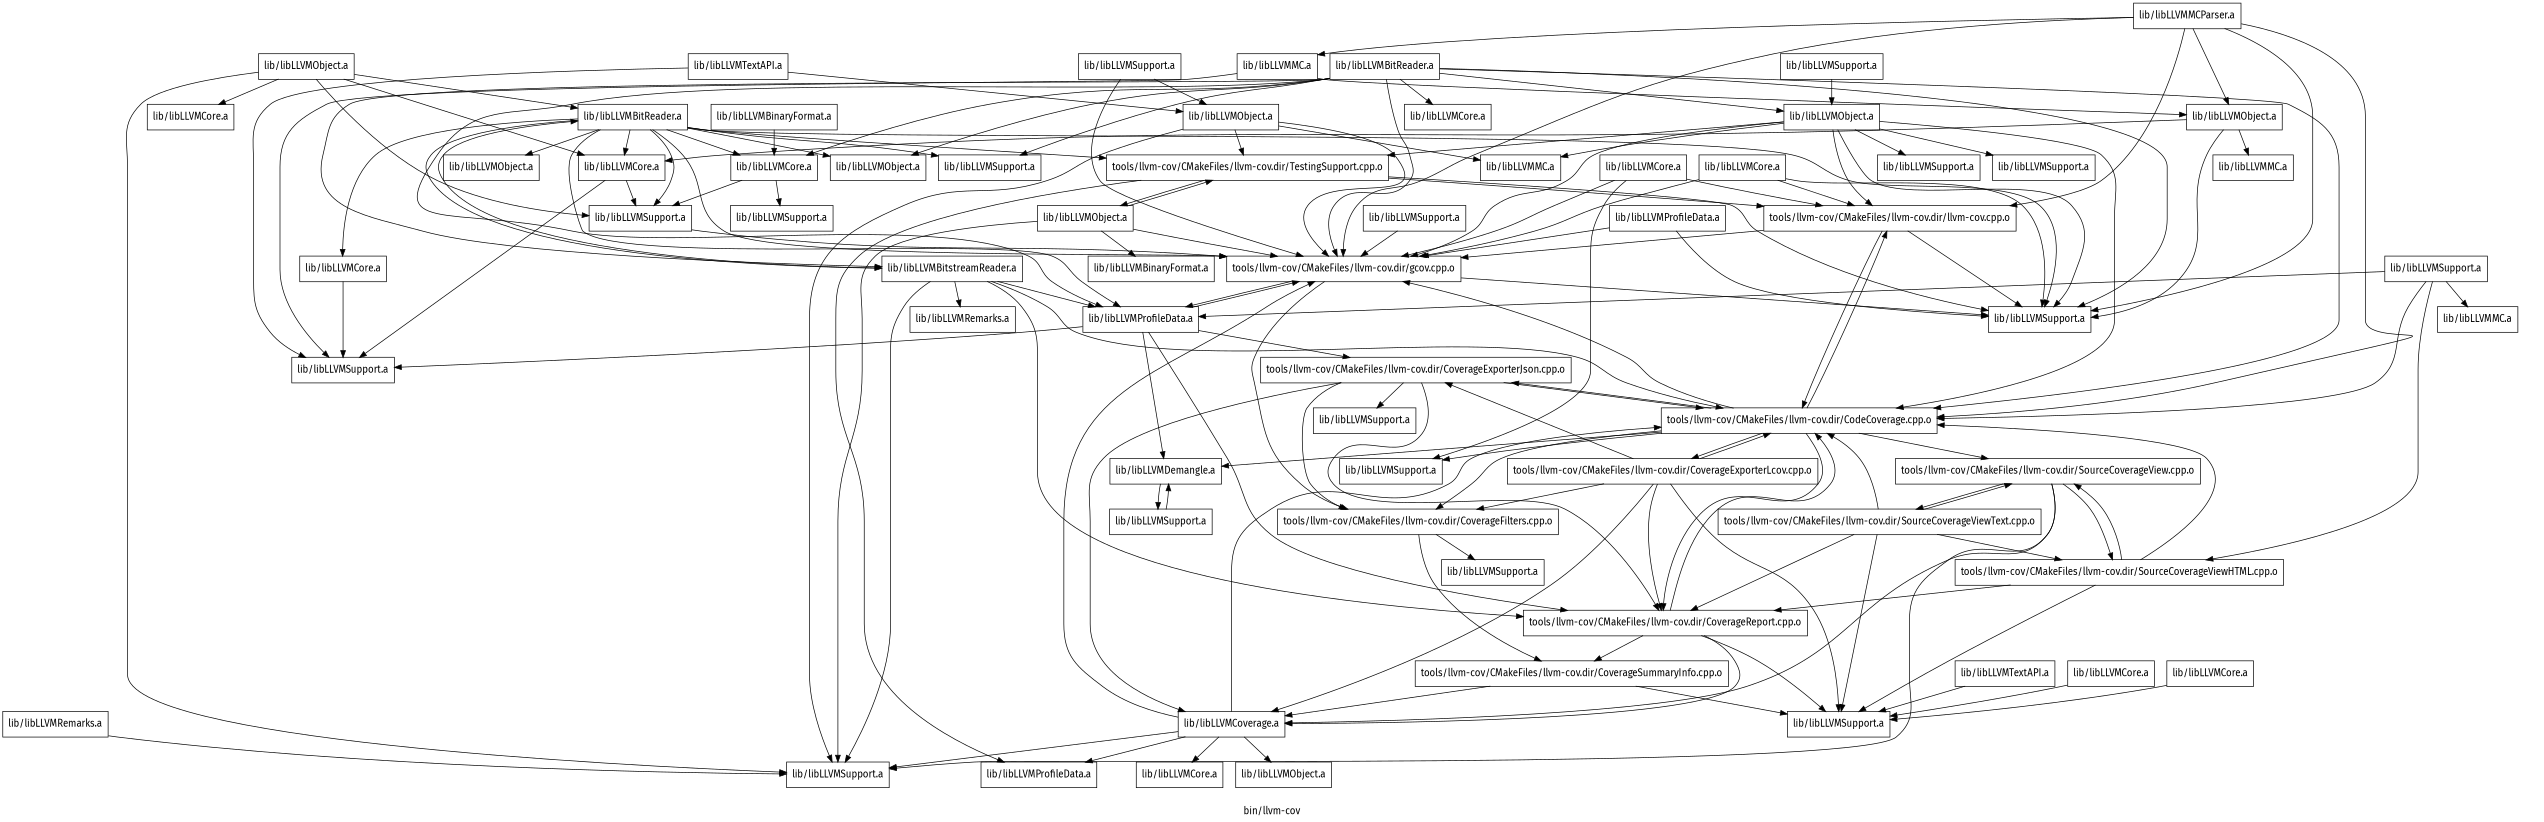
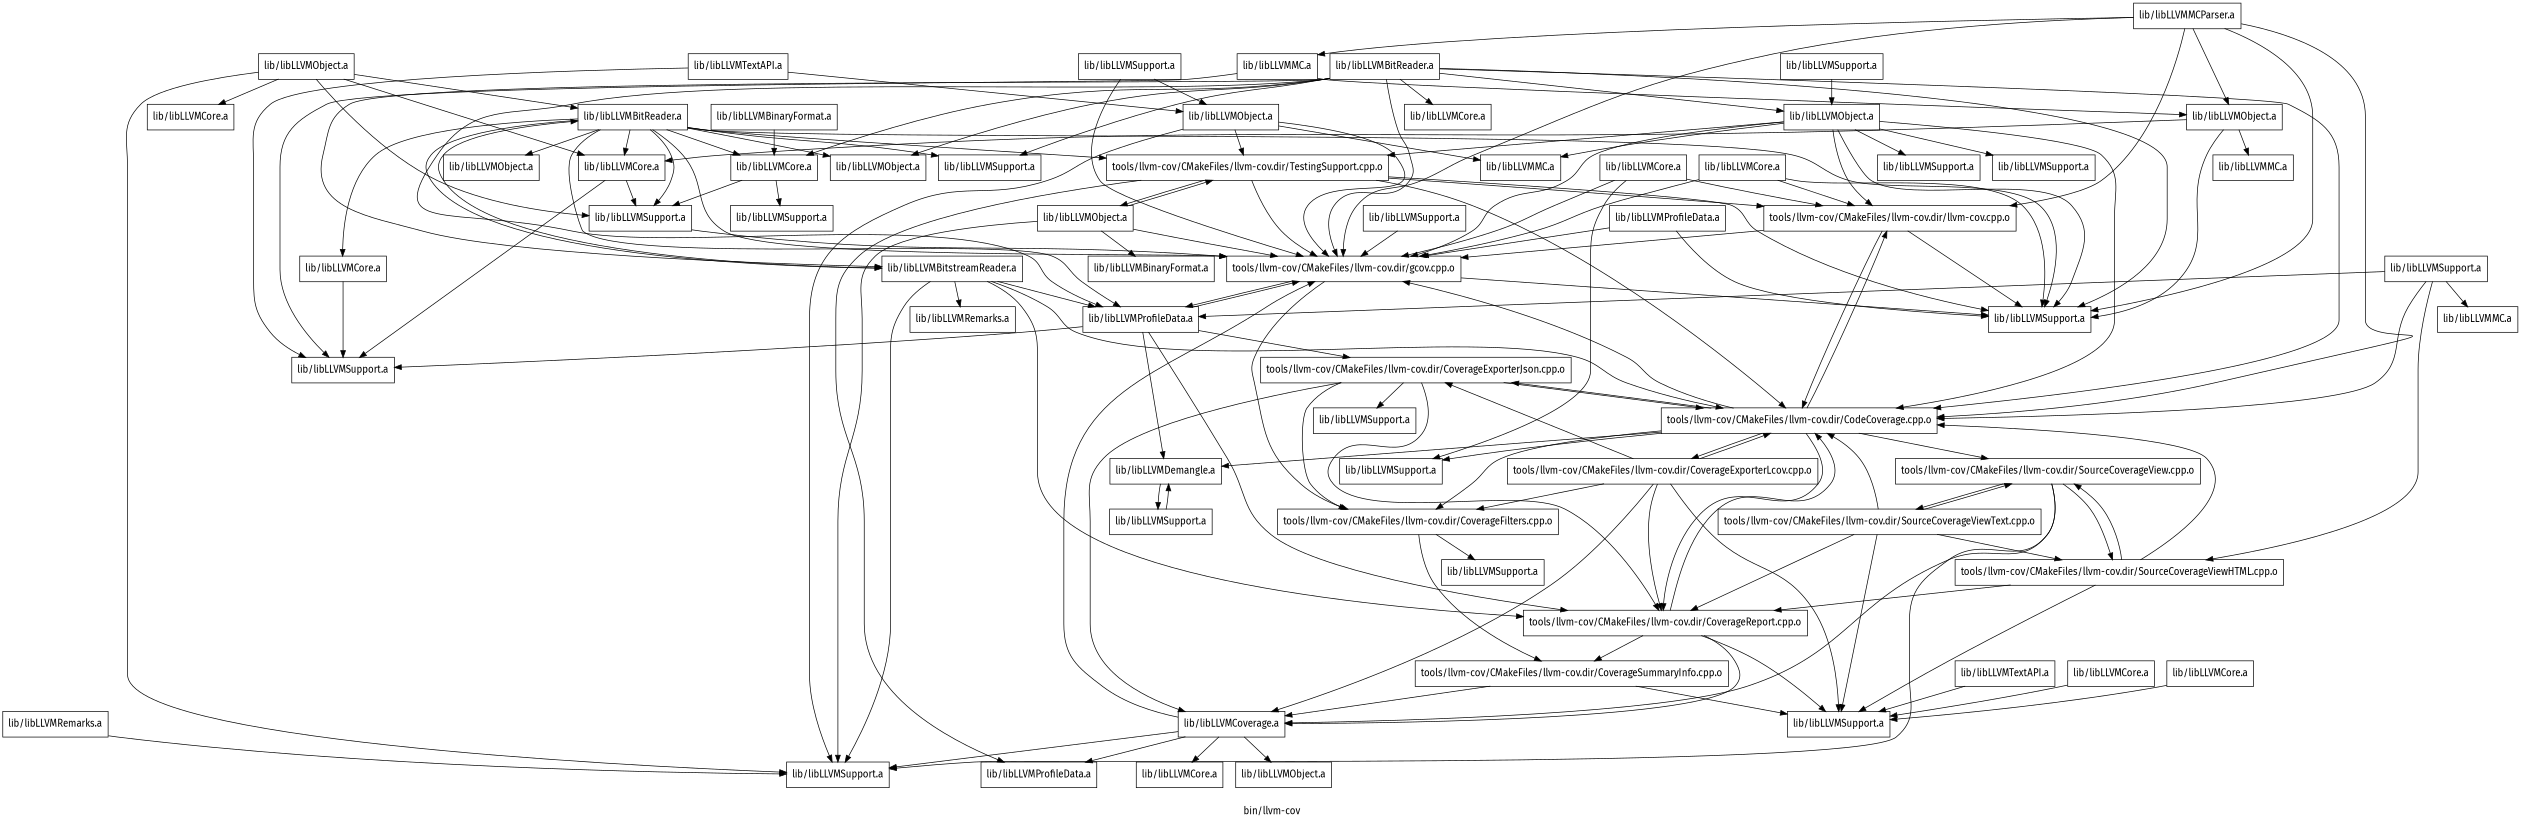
edge "tools/llvm-cov/CMakeFiles/llvm-cov.dir/TestingSupport.cpp.o" -> "tools/llvm-cov/CMakeFiles/llvm-cov.dir/gcov.cpp.o": added
edge "lib/libLLVMCoverage.a" -> "tools/llvm-cov/CMakeFiles/llvm-cov.dir/CodeCoverage.cpp.o": now "tools/llvm-cov/CMakeFiles/llvm-cov.dir/TestingSupport.cpp.o" -> "tools/llvm-cov/CMakeFiles/llvm-cov.dir/CodeCoverage.cpp.o"
